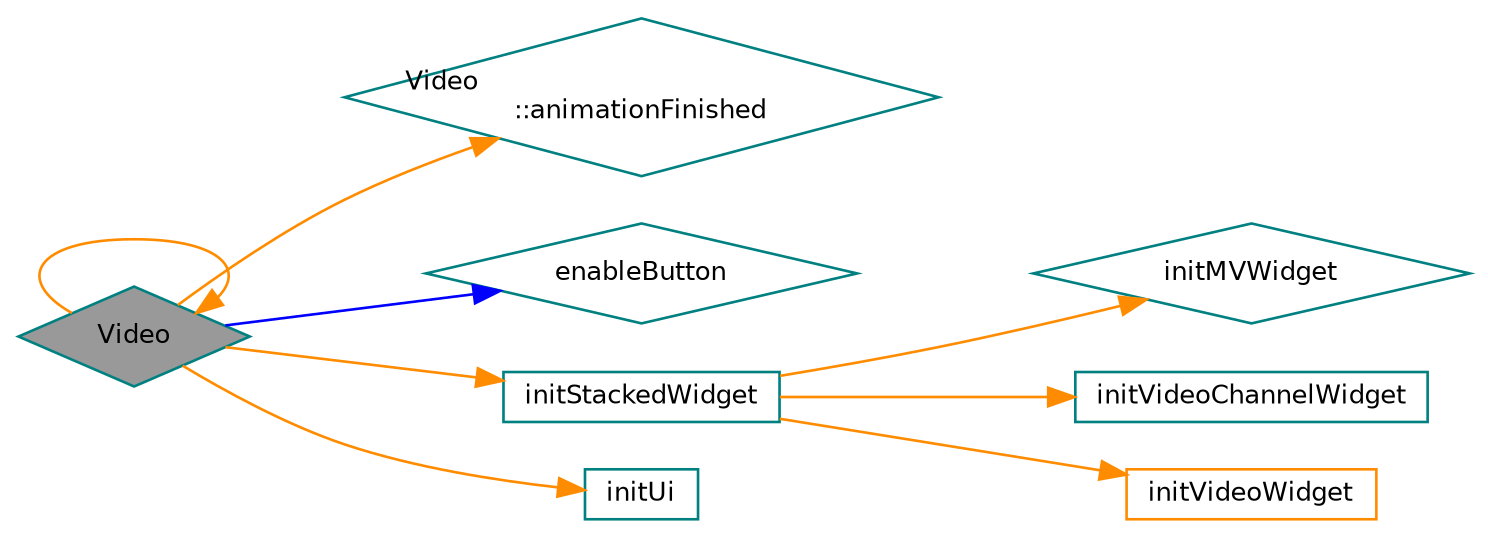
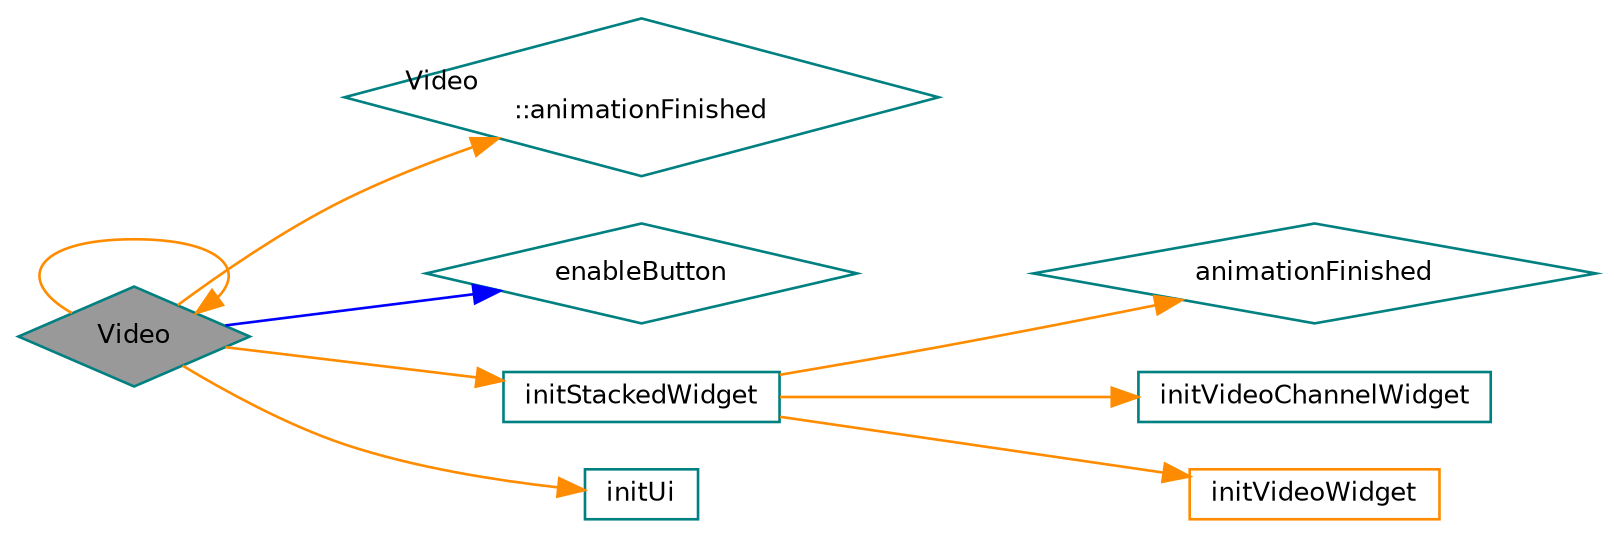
node "initMVWidget": label "initMVWidget" -> "animationFinished"
